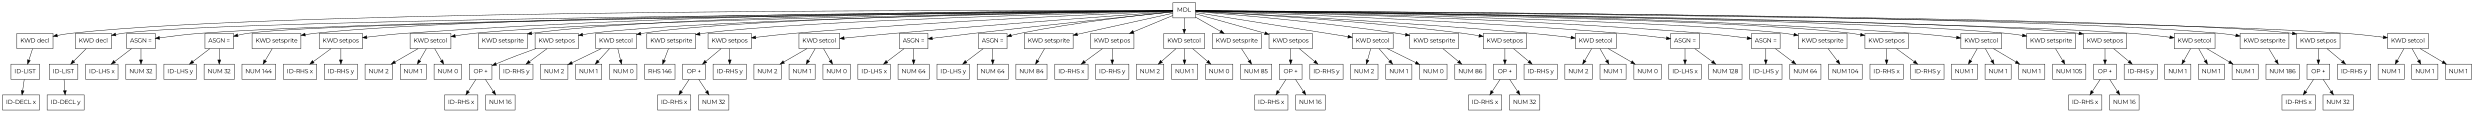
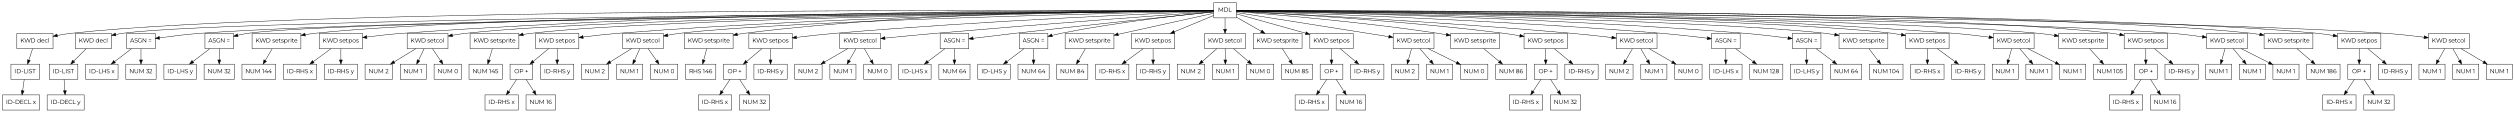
node "NUM 145": added
